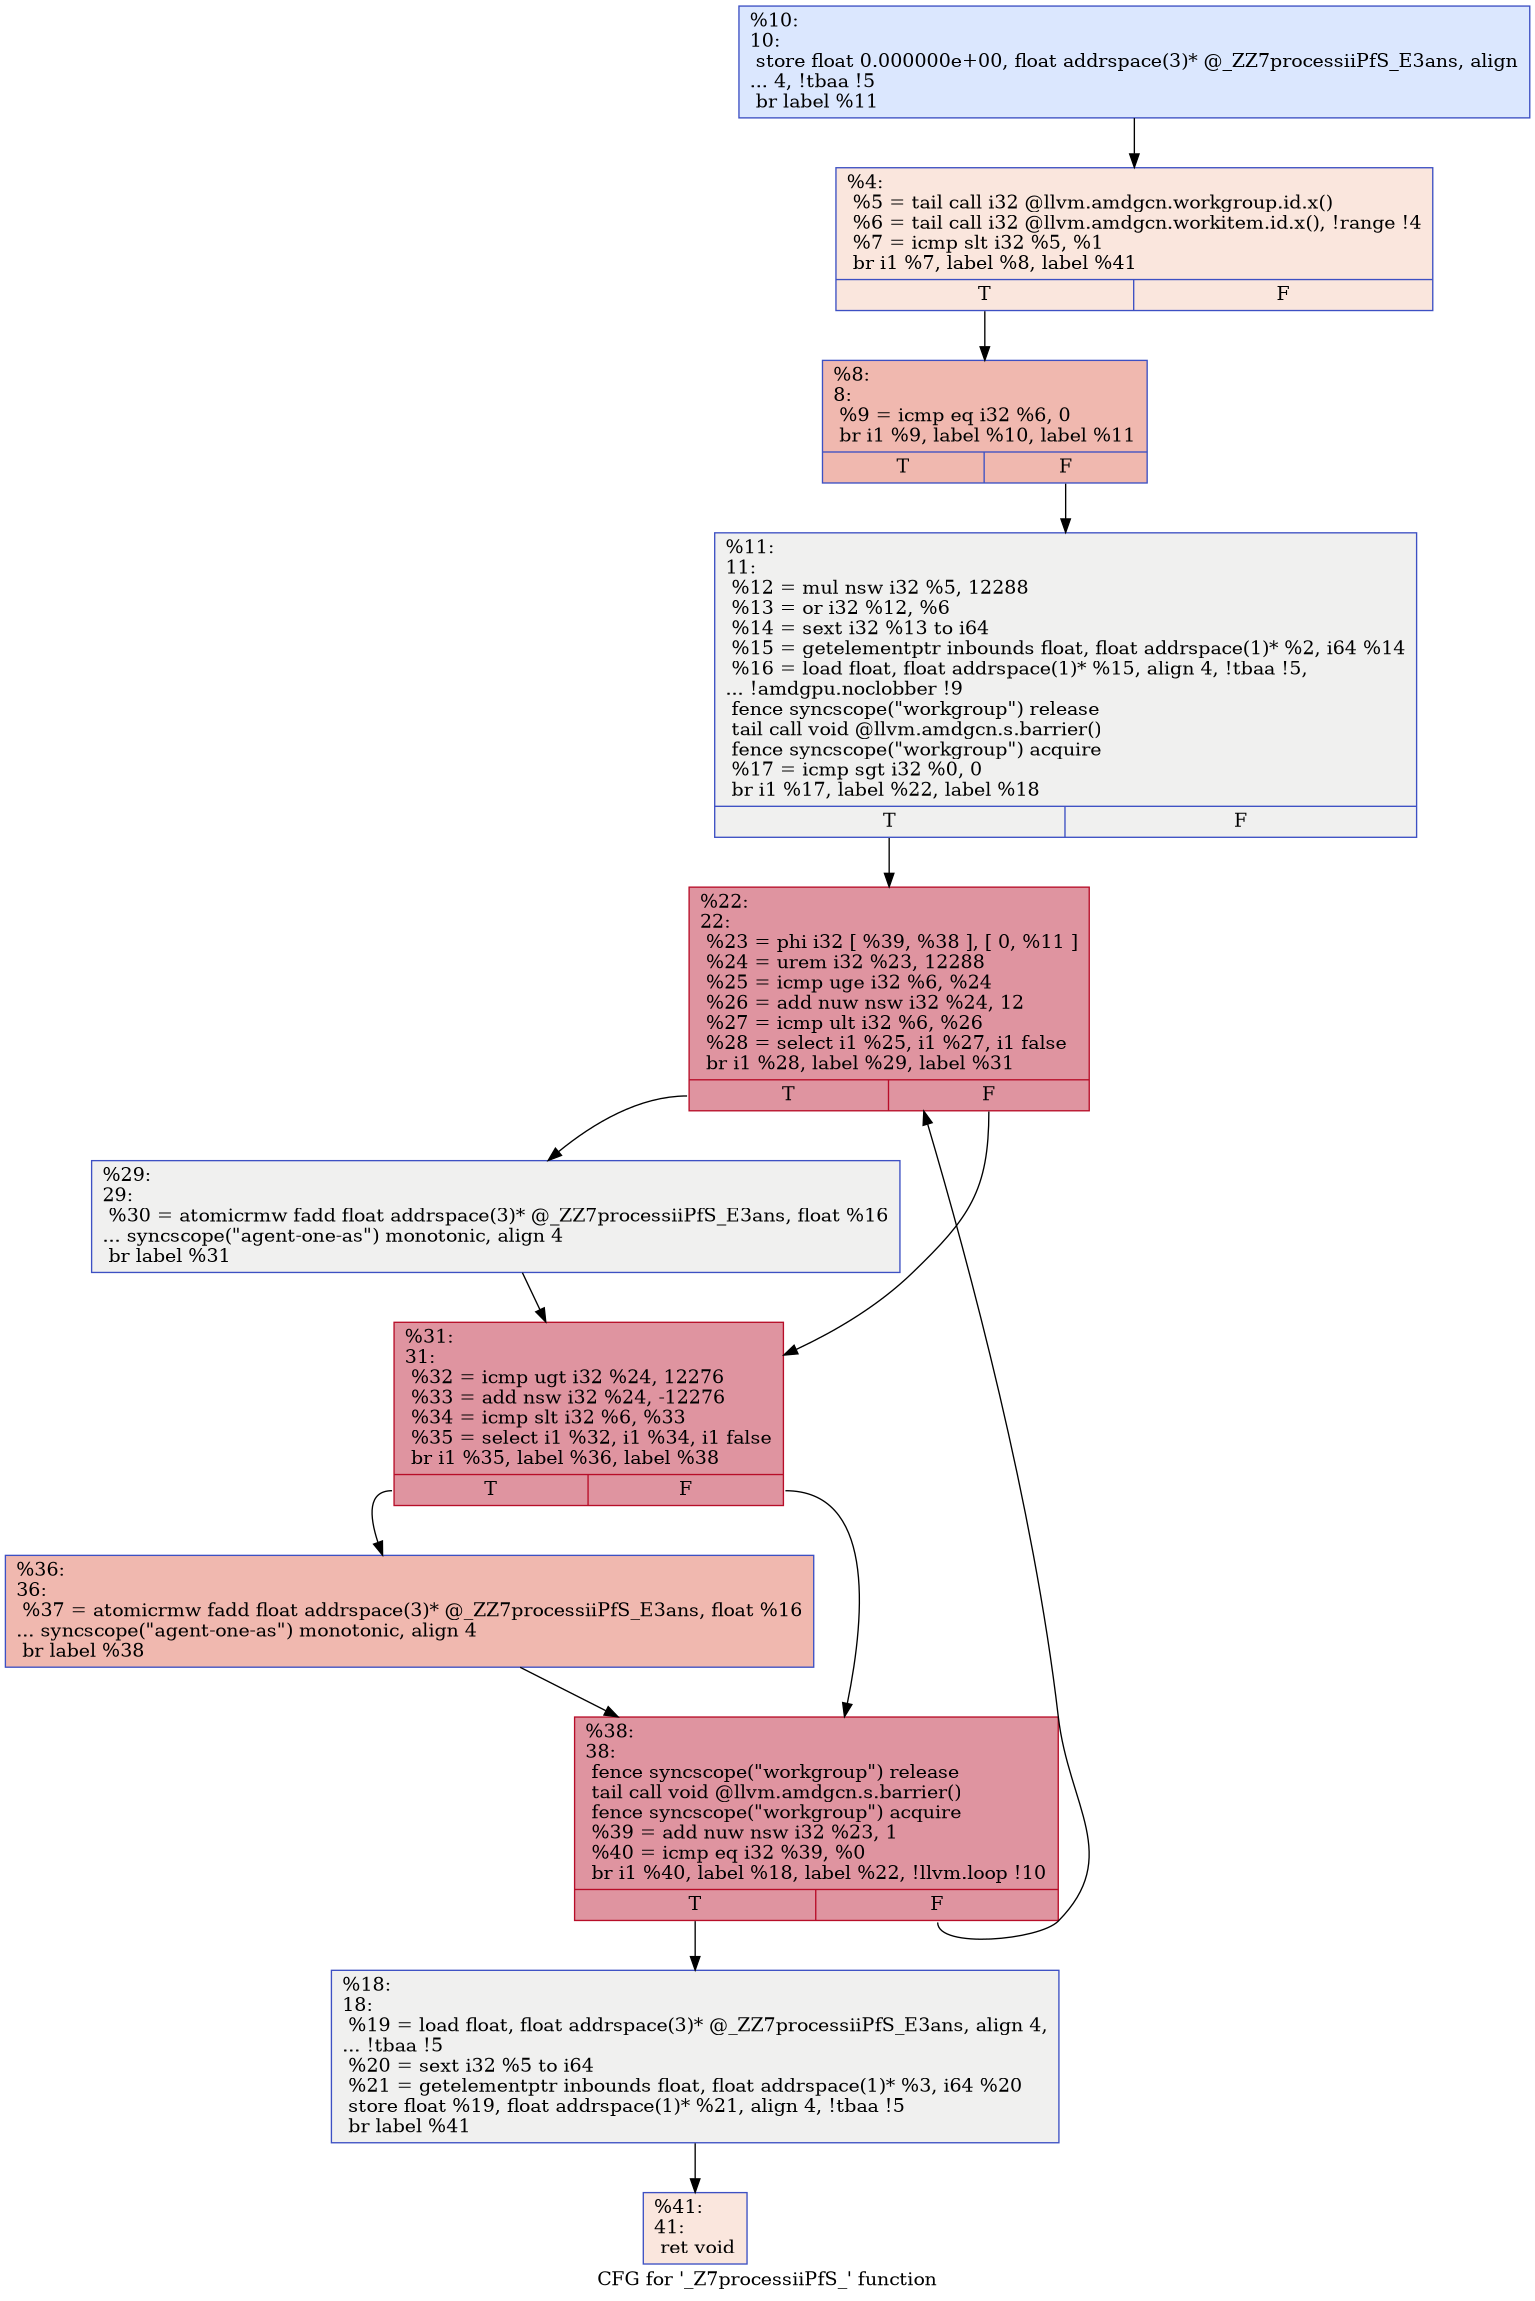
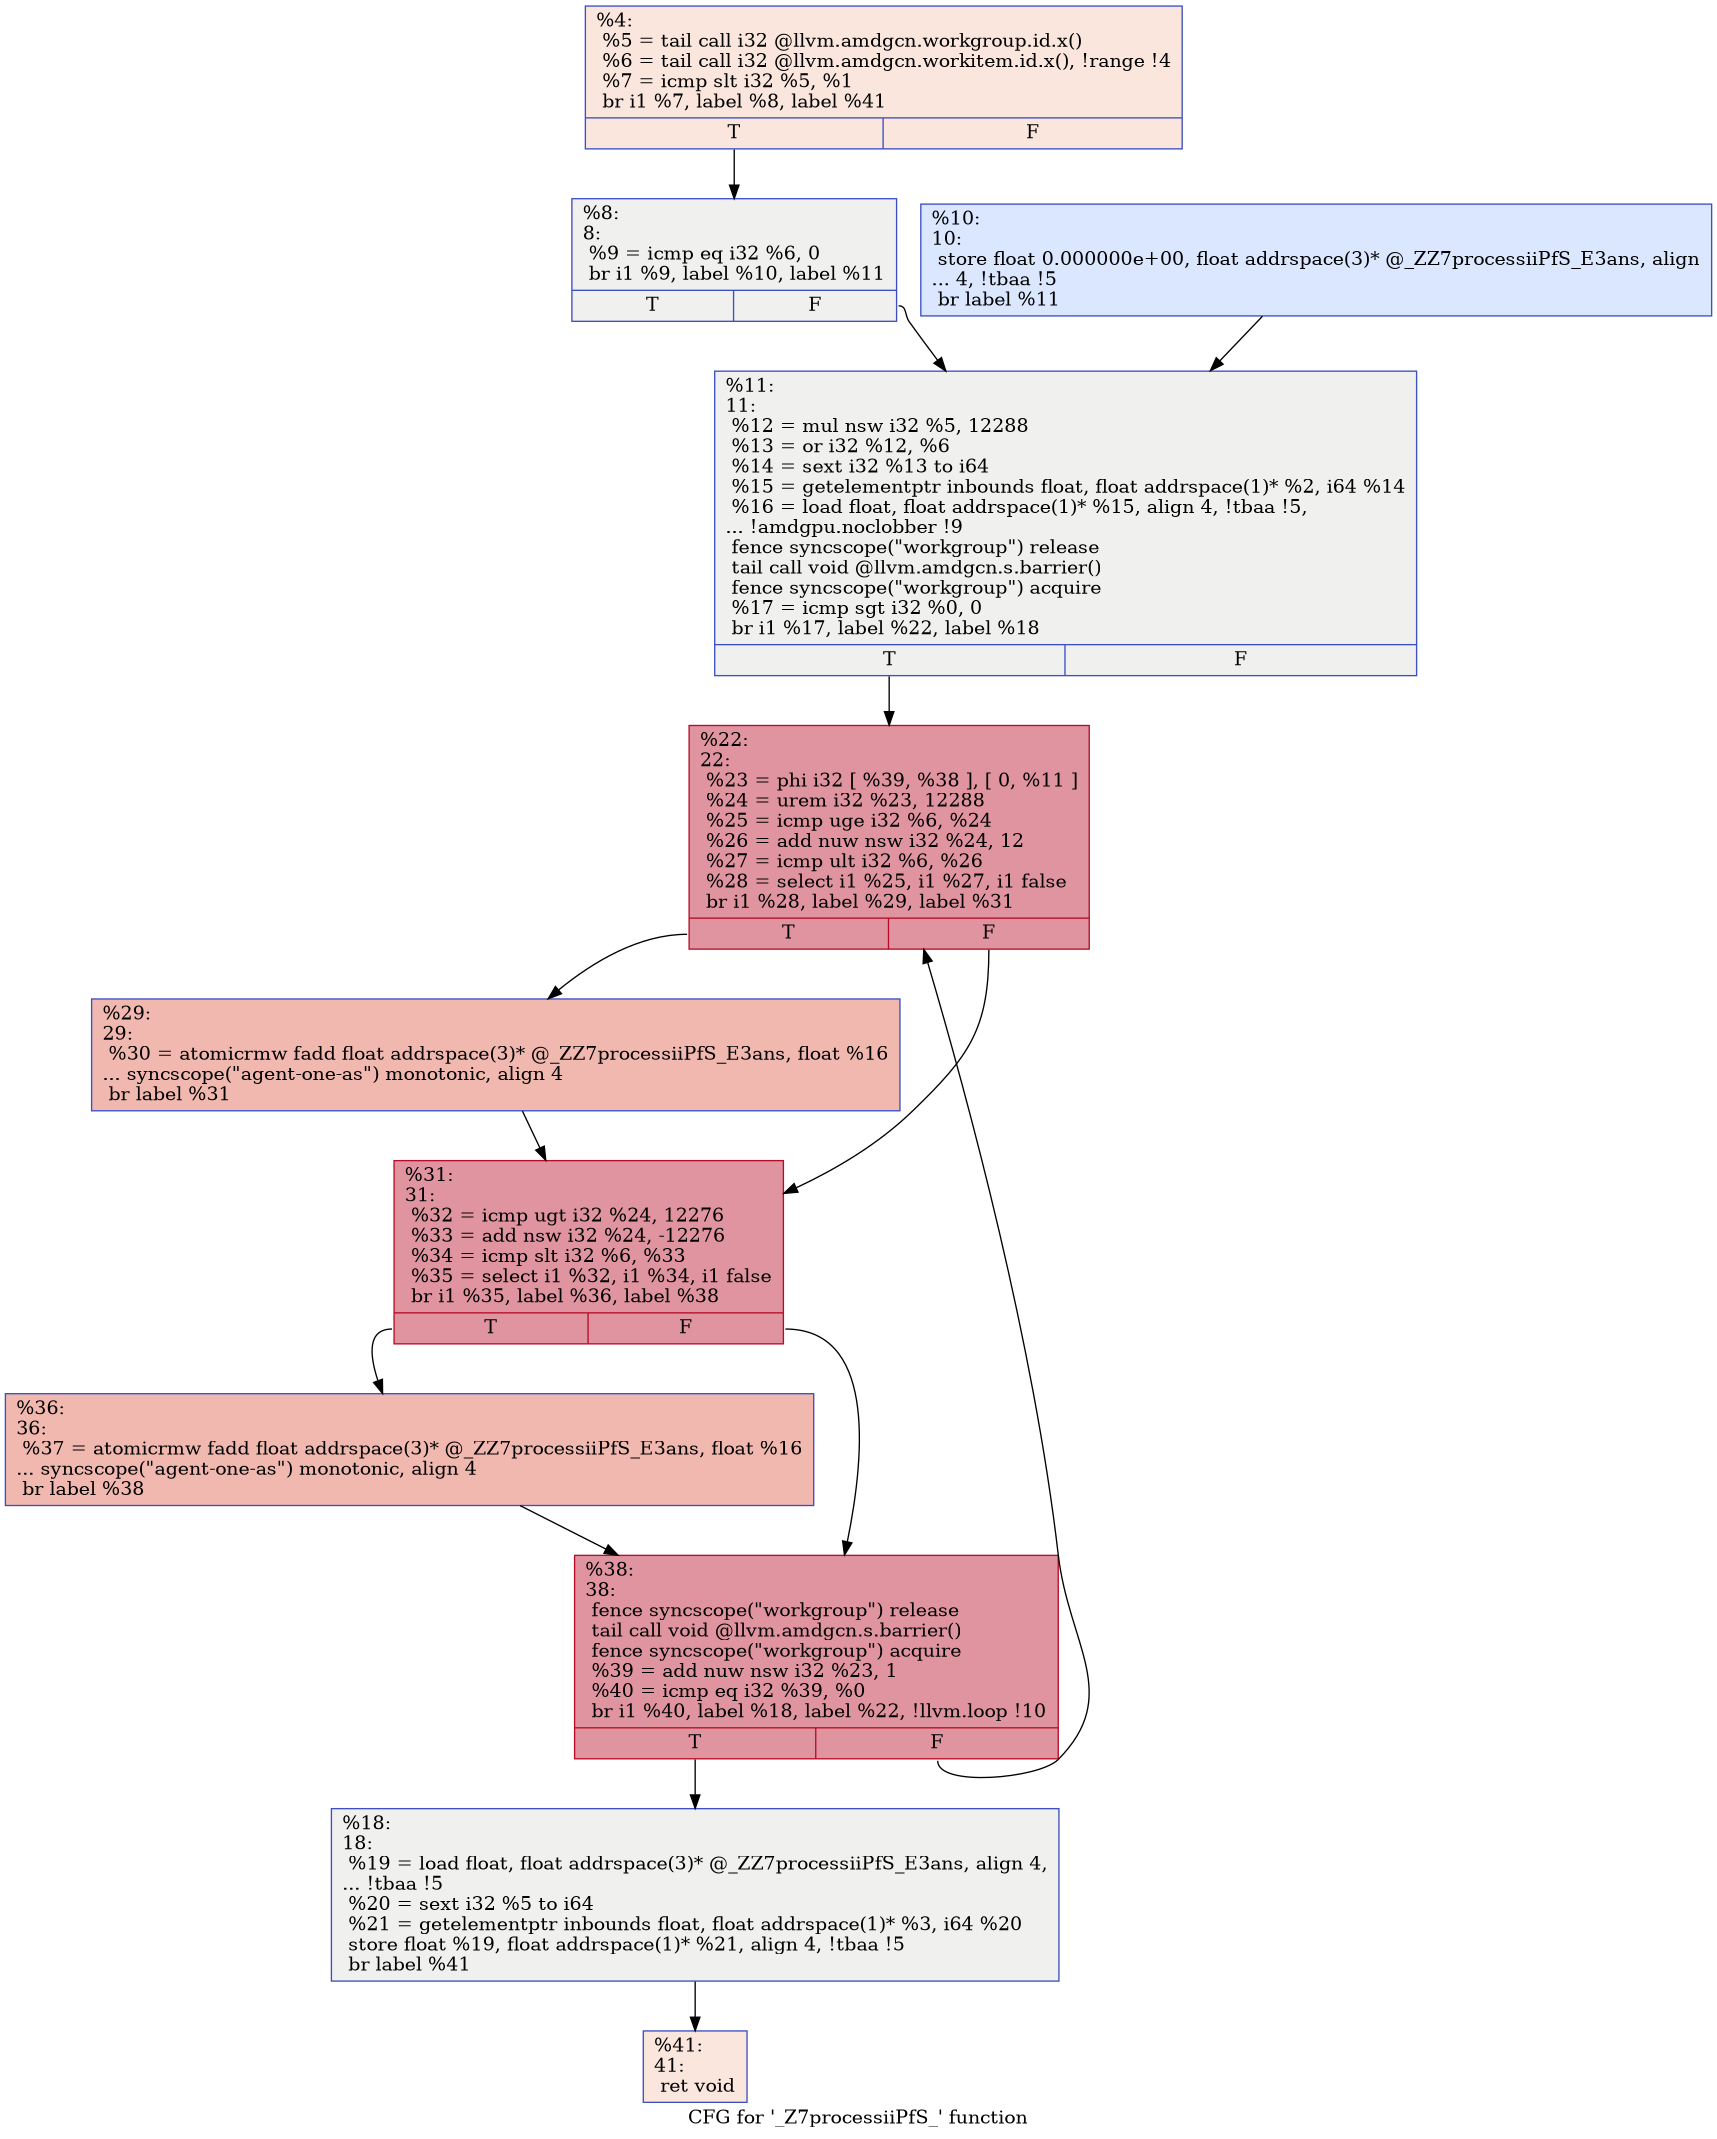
edge "%10:" -> "%4:": now "%10:" -> "%11:"
node "%8:": fillcolor #dc5d4a70 -> #dedcdb70
node "%29:": fillcolor #dedcdb70 -> #dc5d4a70
